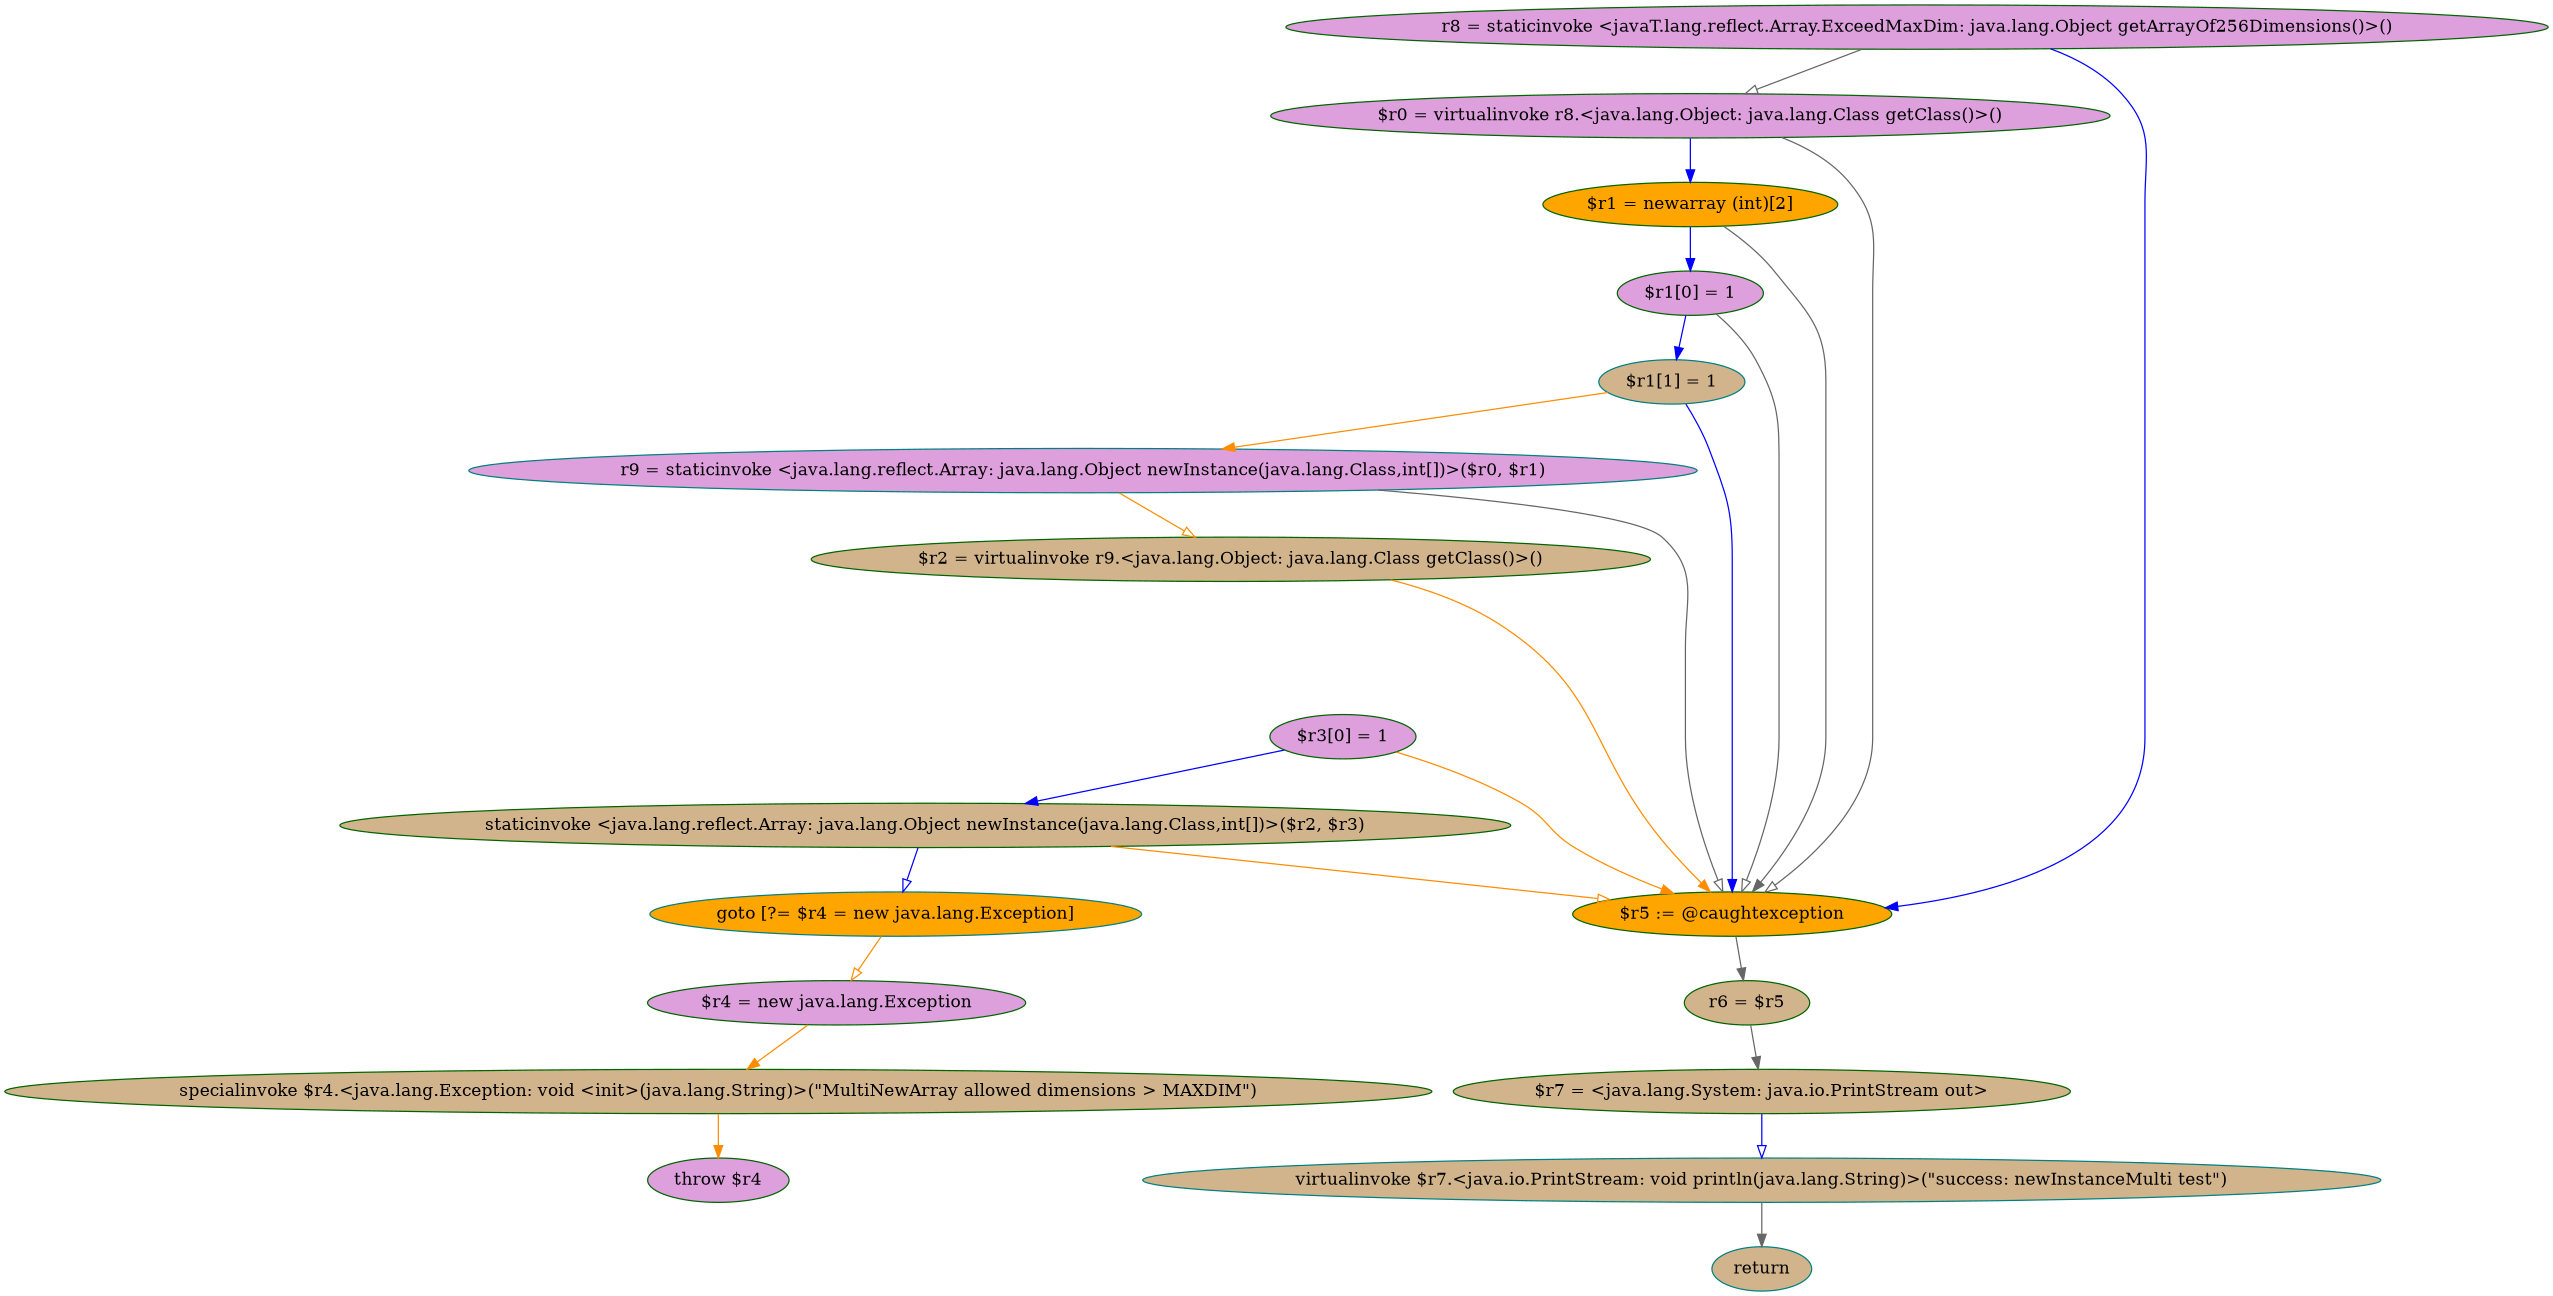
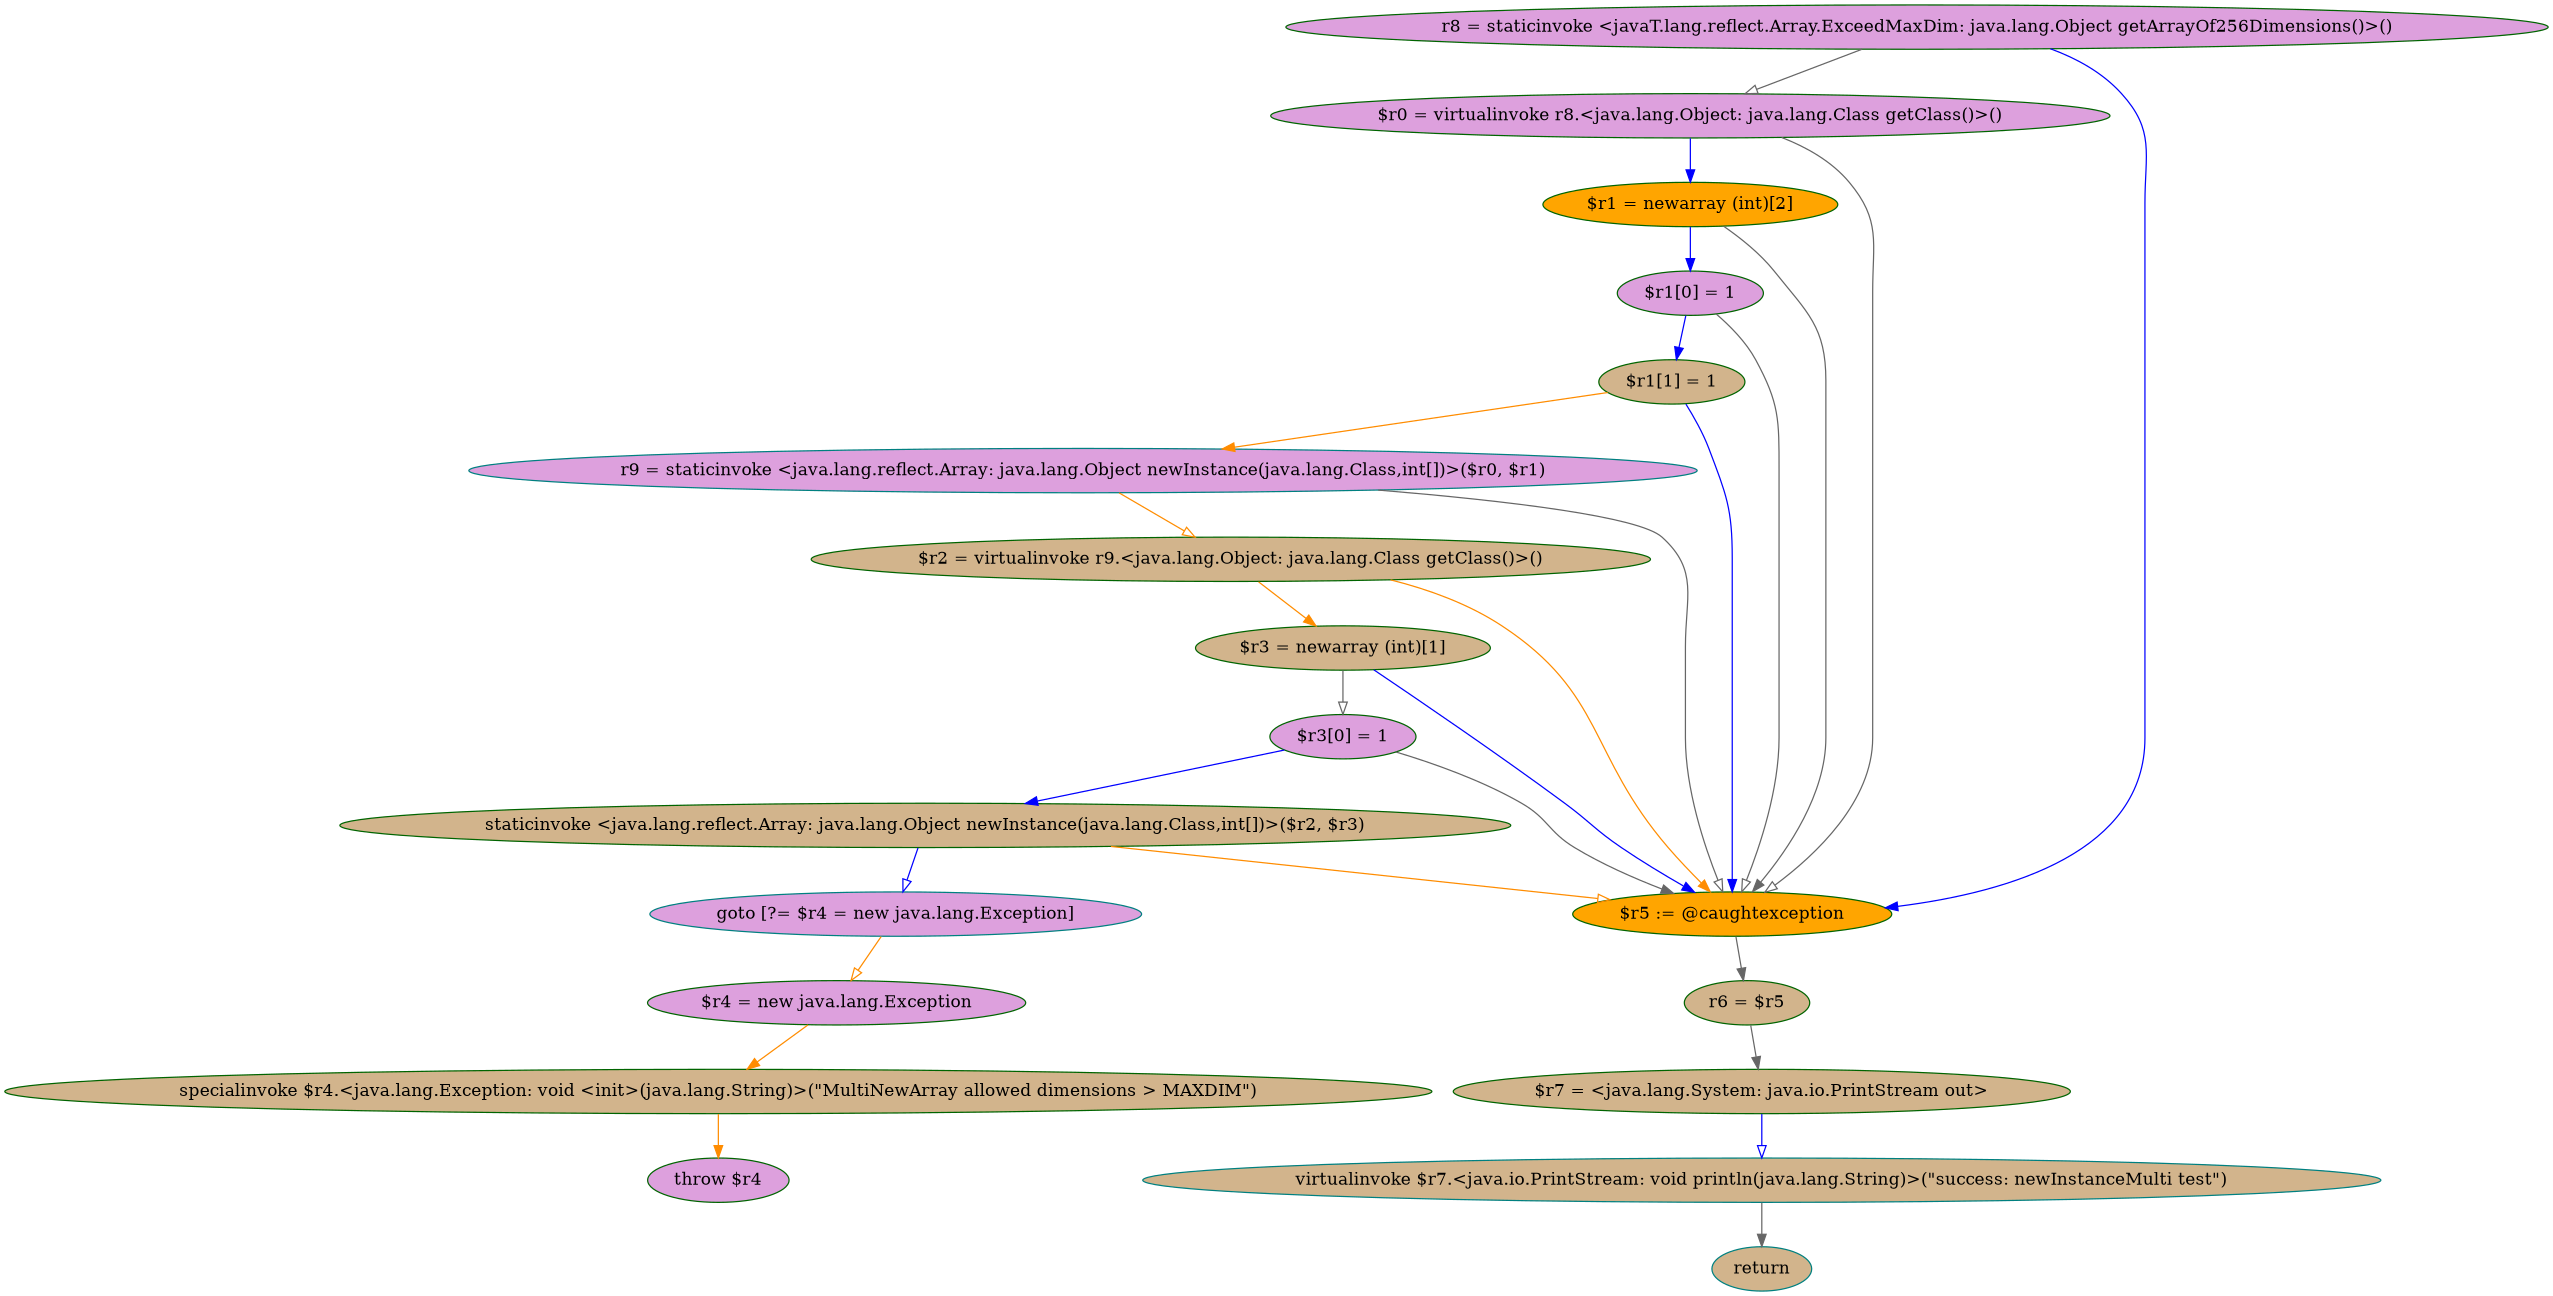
node "$r1[1] = 1": color teal -> darkgreen
node "$r3 = newarray (int)[1]": added
edge "$r3[0] = 1" -> "$r5 := @caughtexception": color darkorange -> gray40
node "goto [?= $r4 = new java.lang.Exception]": fillcolor orange -> plum
